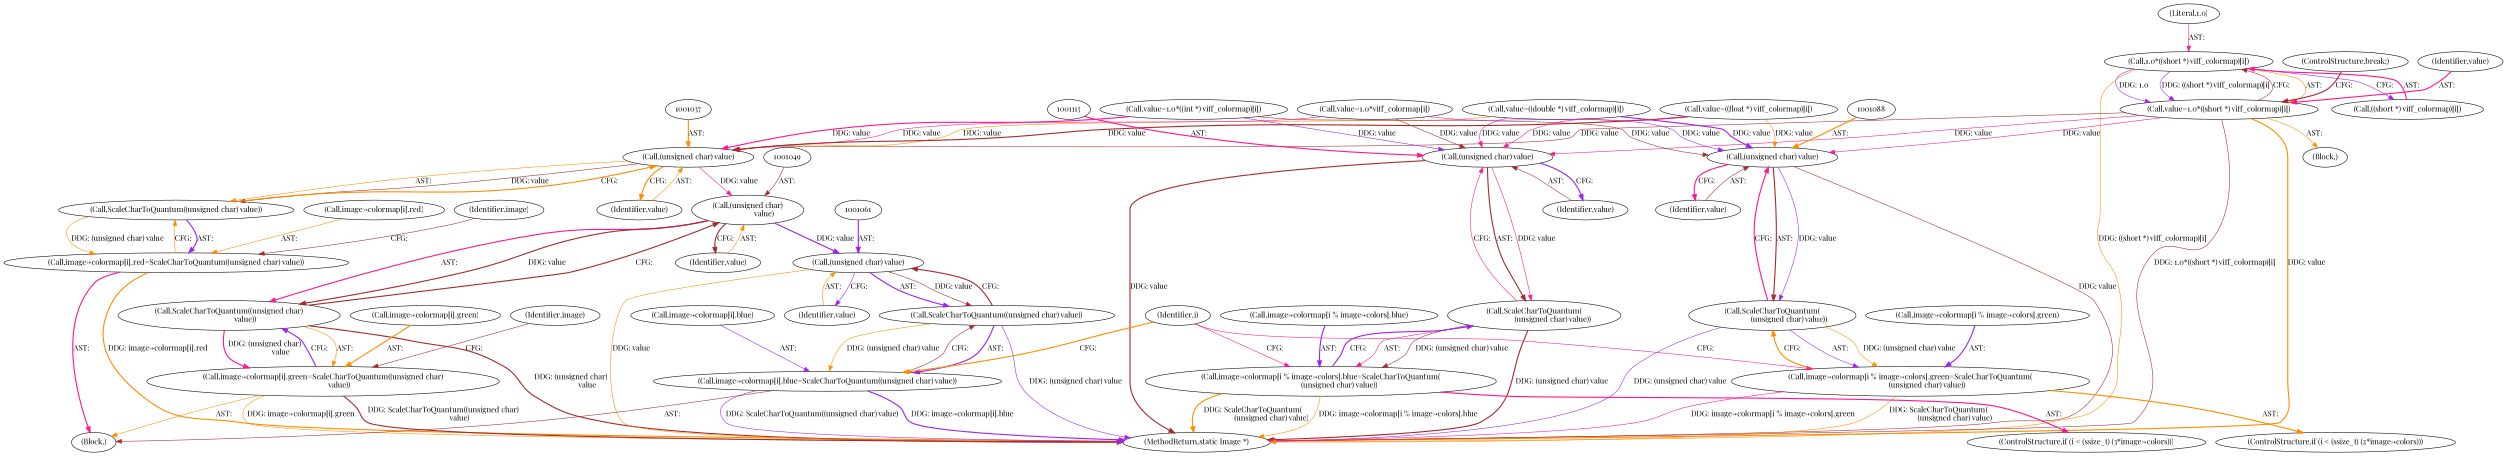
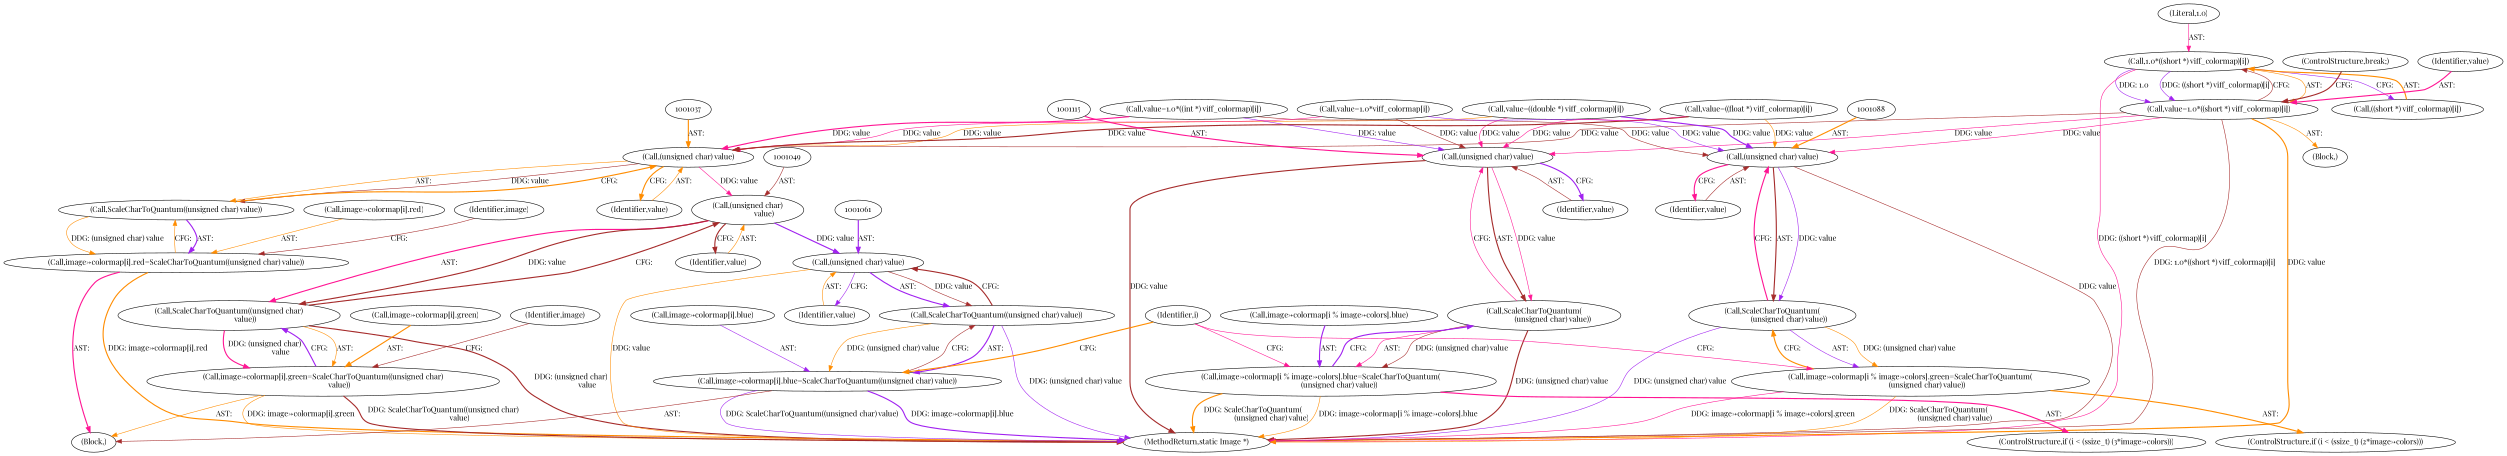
edge "(Call,((short *) viff_colormap)[i])" -> "(Call,1.0*((short *) viff_colormap)[i])": color deeppink -> darkorange
node "(Call,image->colormap[i % image->colors].green)": removed
edge "(Call,1.0*((short *) viff_colormap)[i])" -> "(MethodReturn,static Image *)": color darkorange -> deeppink
